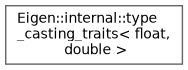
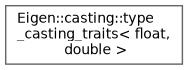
node "Eigen::internal::type _casting_traits< float, double >": label "Eigen::internal::type _casting_traits< float, double >" -> "Eigen::casting::type _casting_traits< float, double >"
